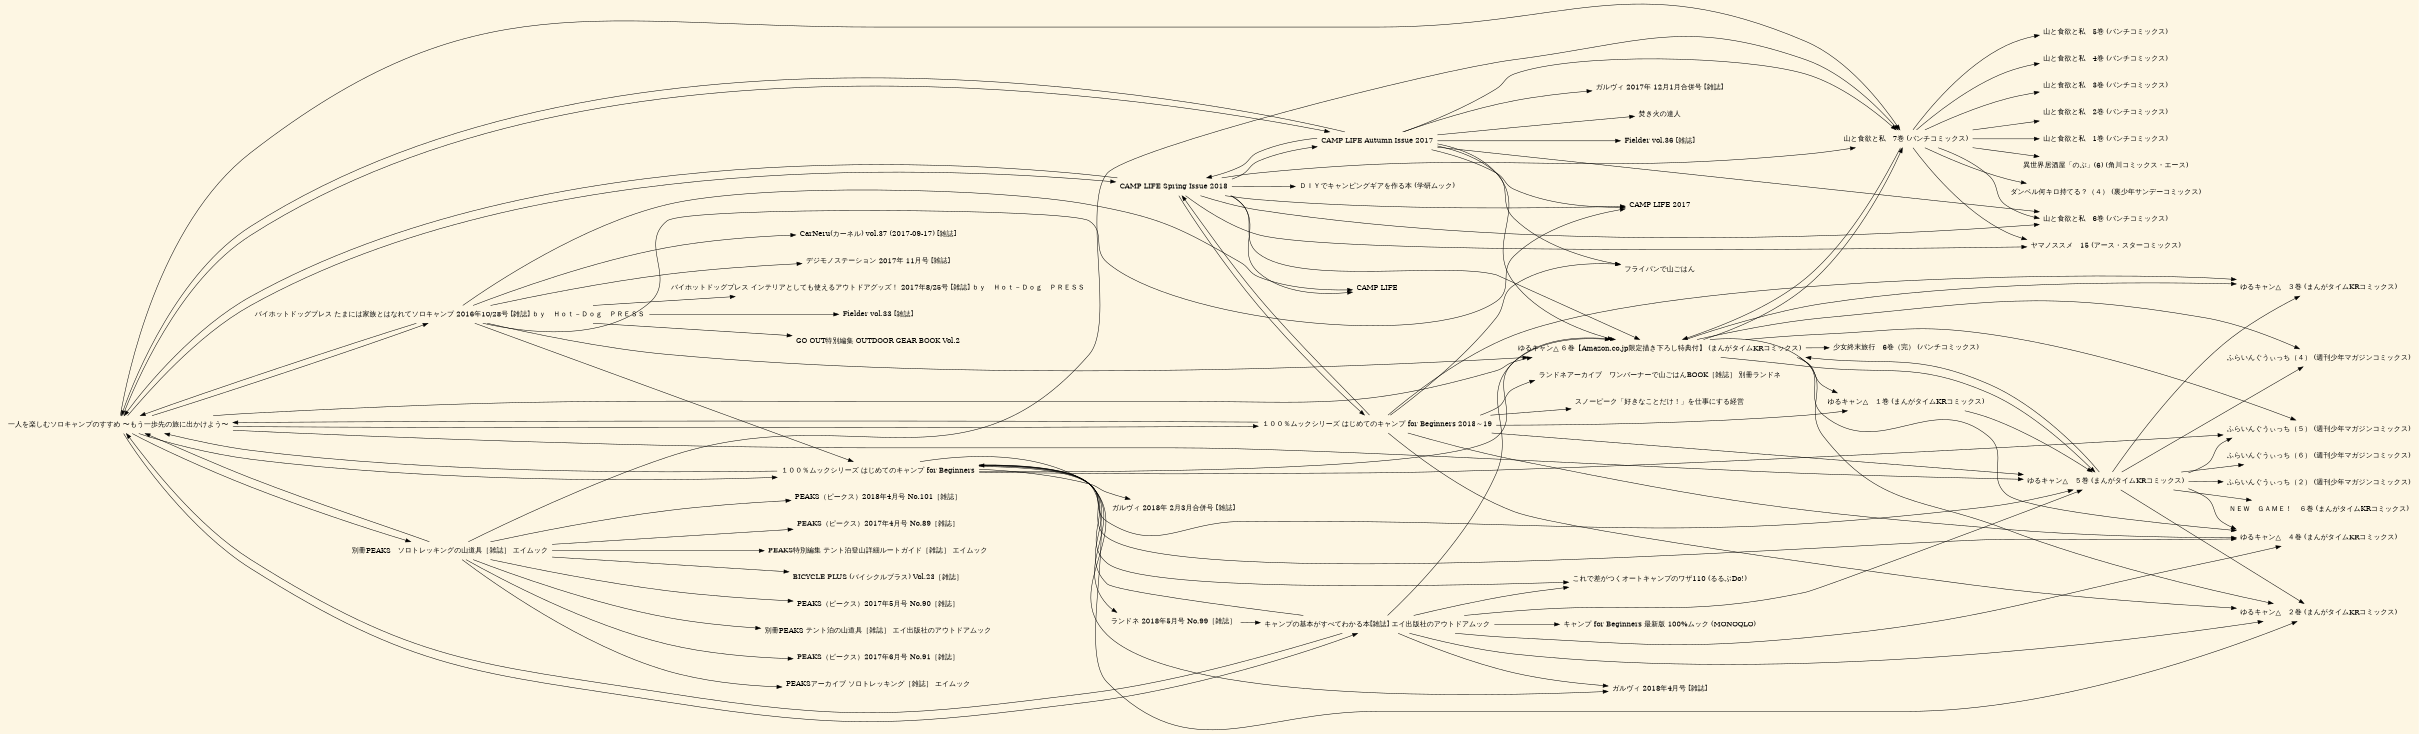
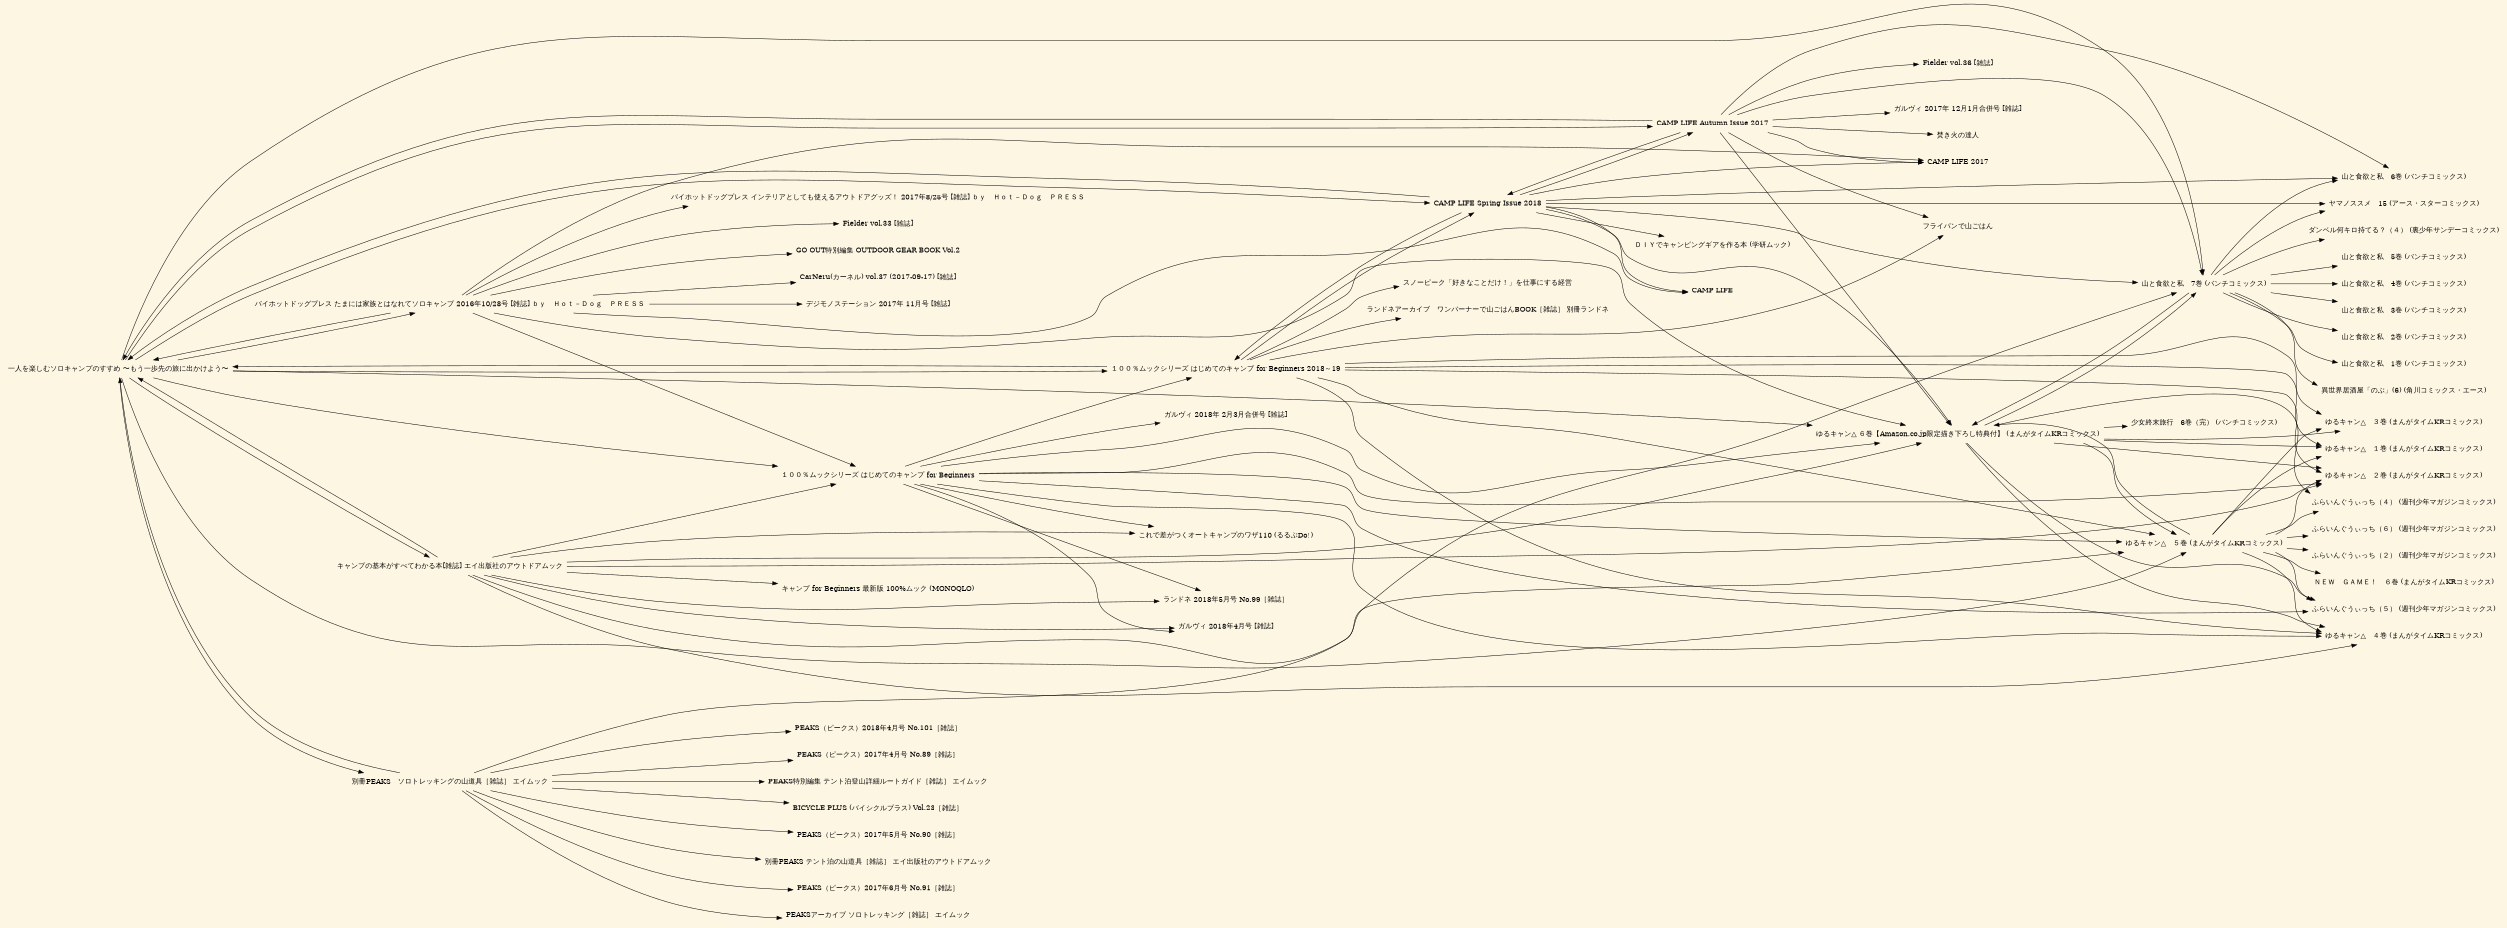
edge "ゆるキャン△　１巻 (まんがタイムKRコミックス)" -> "ゆるキャン△　５巻 (まんがタイムKRコミックス)": reversed
edge "１００％ムックシリーズ はじめてのキャンプ for Beginners" -> "一人を楽しむソロキャンプのすすめ 〜もう一歩先の旅に出かけよう〜": now "１００％ムックシリーズ はじめてのキャンプ for Beginners" -> "１００％ムックシリーズ はじめてのキャンプ for Beginners 2018～19"
edge "ランドネ 2018年5月号 No.99［雑誌］" -> "キャンプの基本がすべてわかる本[雑誌] エイ出版社のアウトドアムック": reversed
